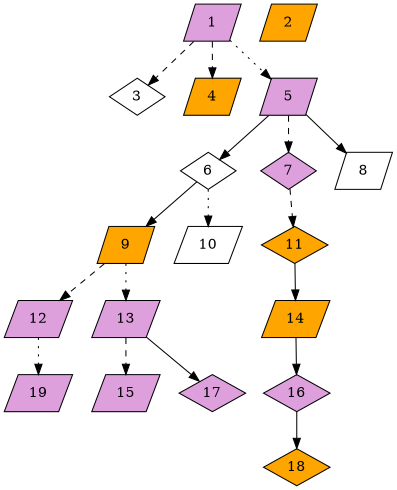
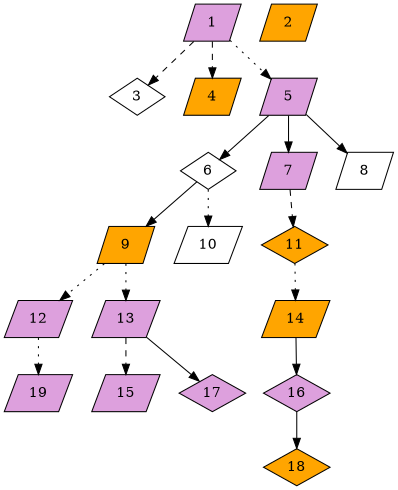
edge "5" -> "7": style dashed -> solid
node "7": shape diamond -> parallelogram
edge "11" -> "14": style solid -> dotted
edge "9" -> "12": style dashed -> dotted
